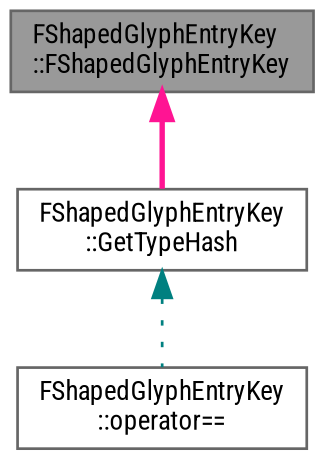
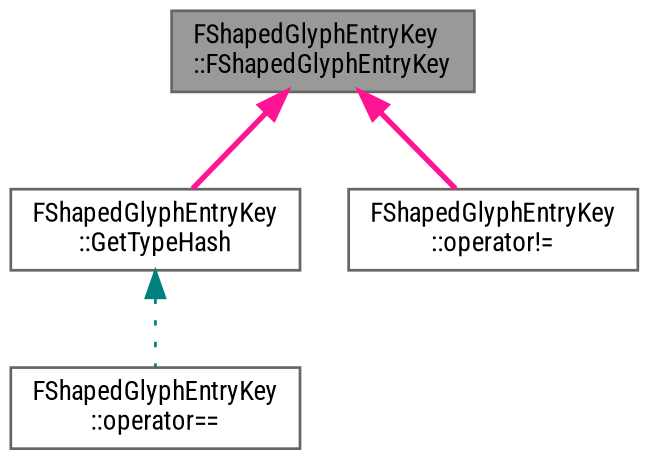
node "FShapedGlyphEntryKey ::operator!=": added
